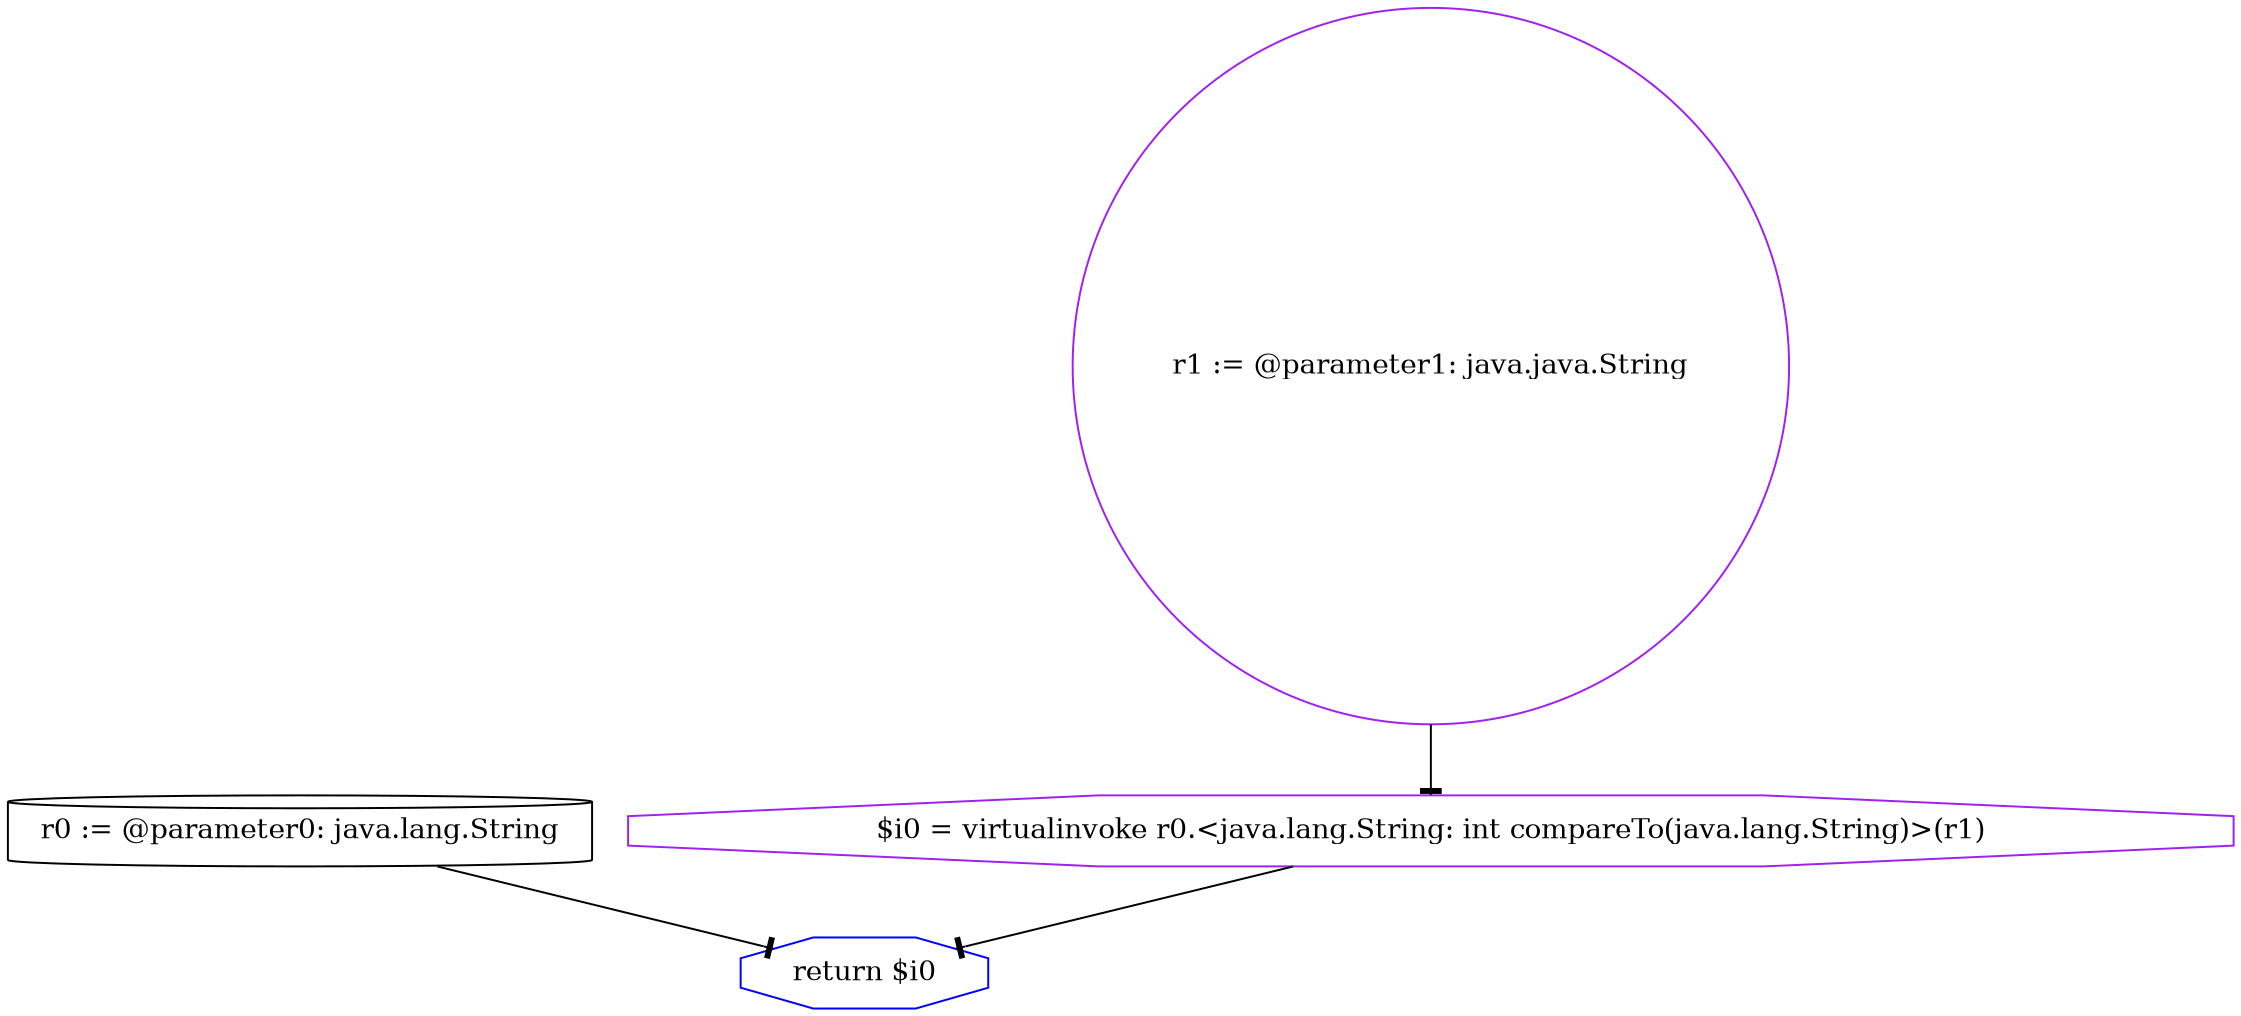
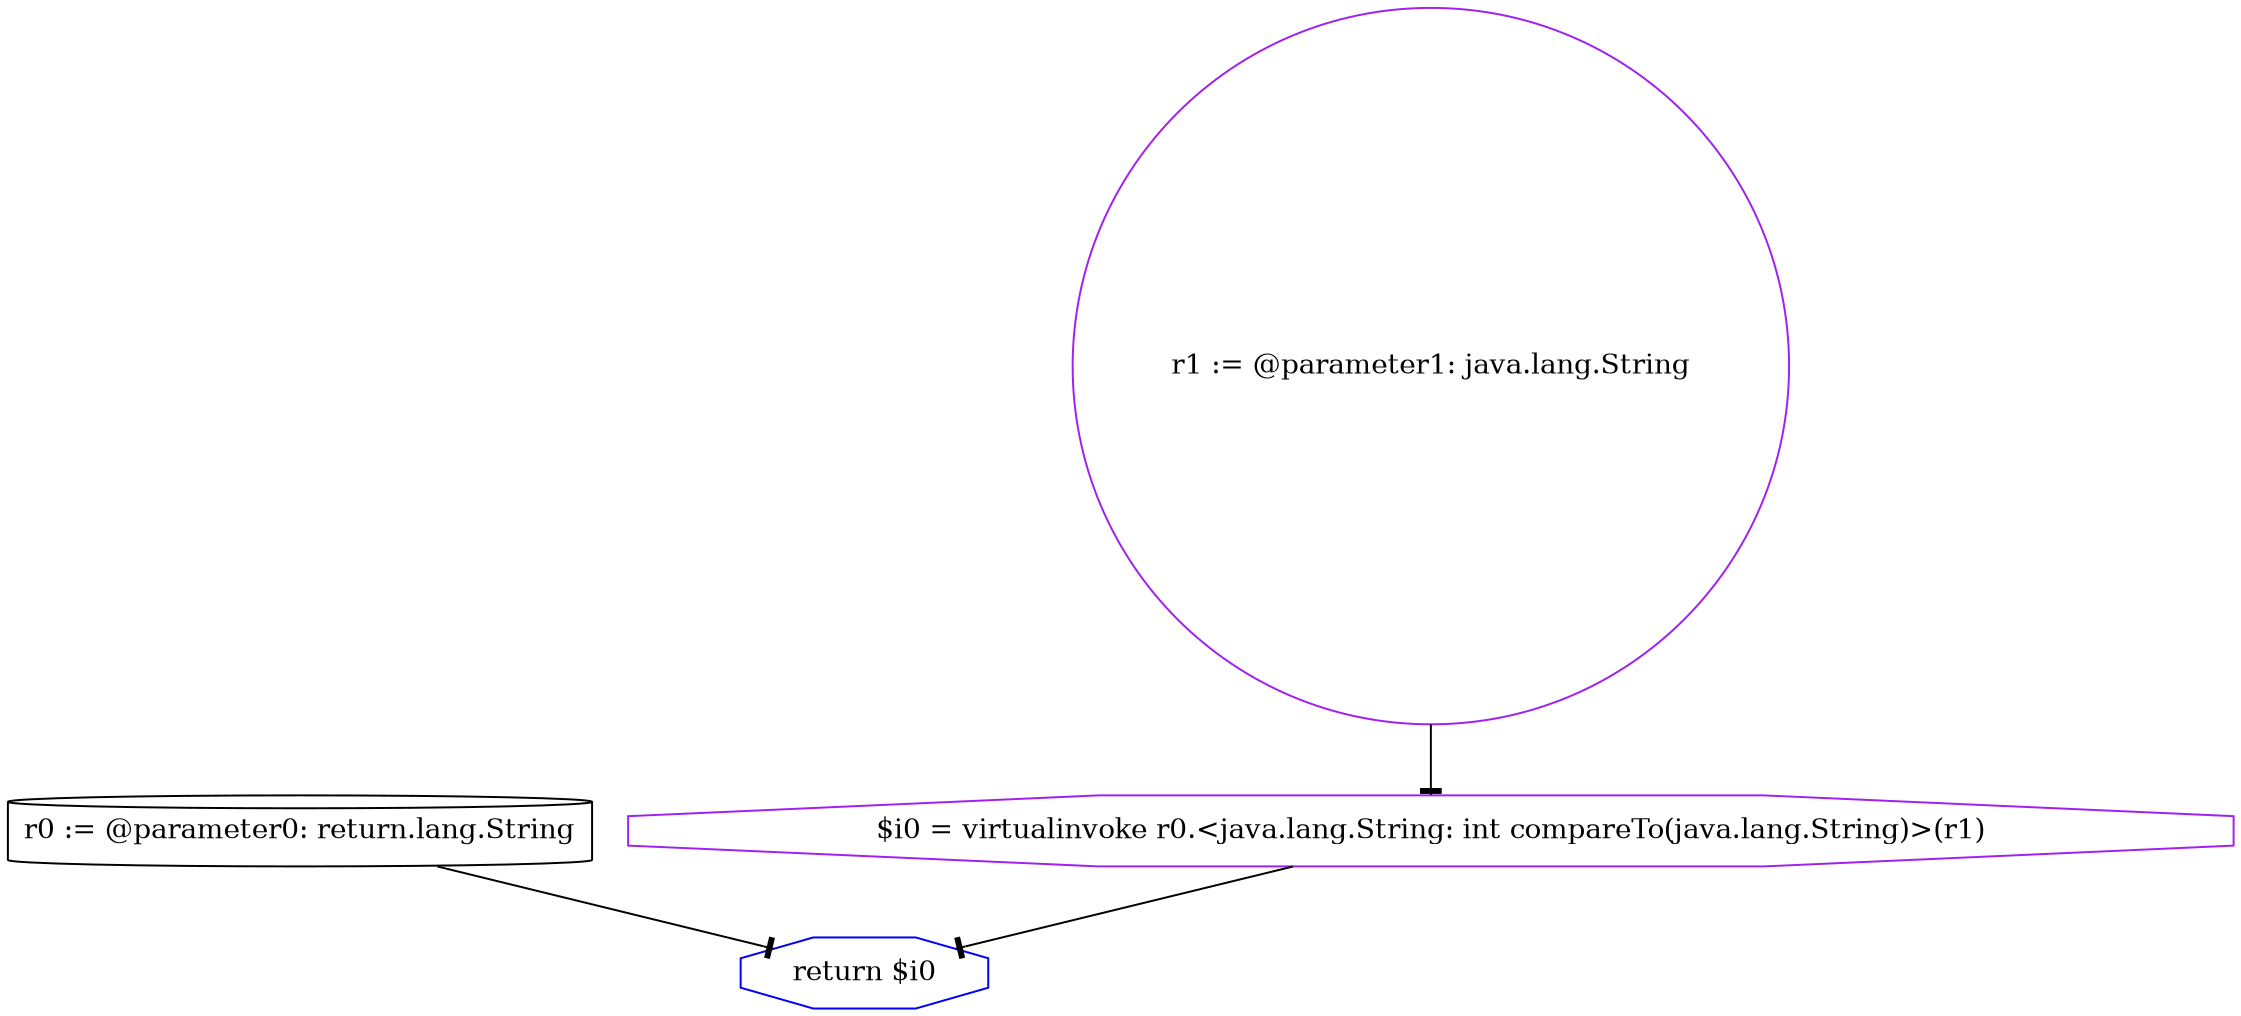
node "r1 := @parameter1: java.java.String": label "r1 := @parameter1: java.java.String" -> "r1 := @parameter1: java.lang.String"
node "r0 := @parameter0: java.lang.String": label "r0 := @parameter0: java.lang.String" -> "r0 := @parameter0: return.lang.String"
